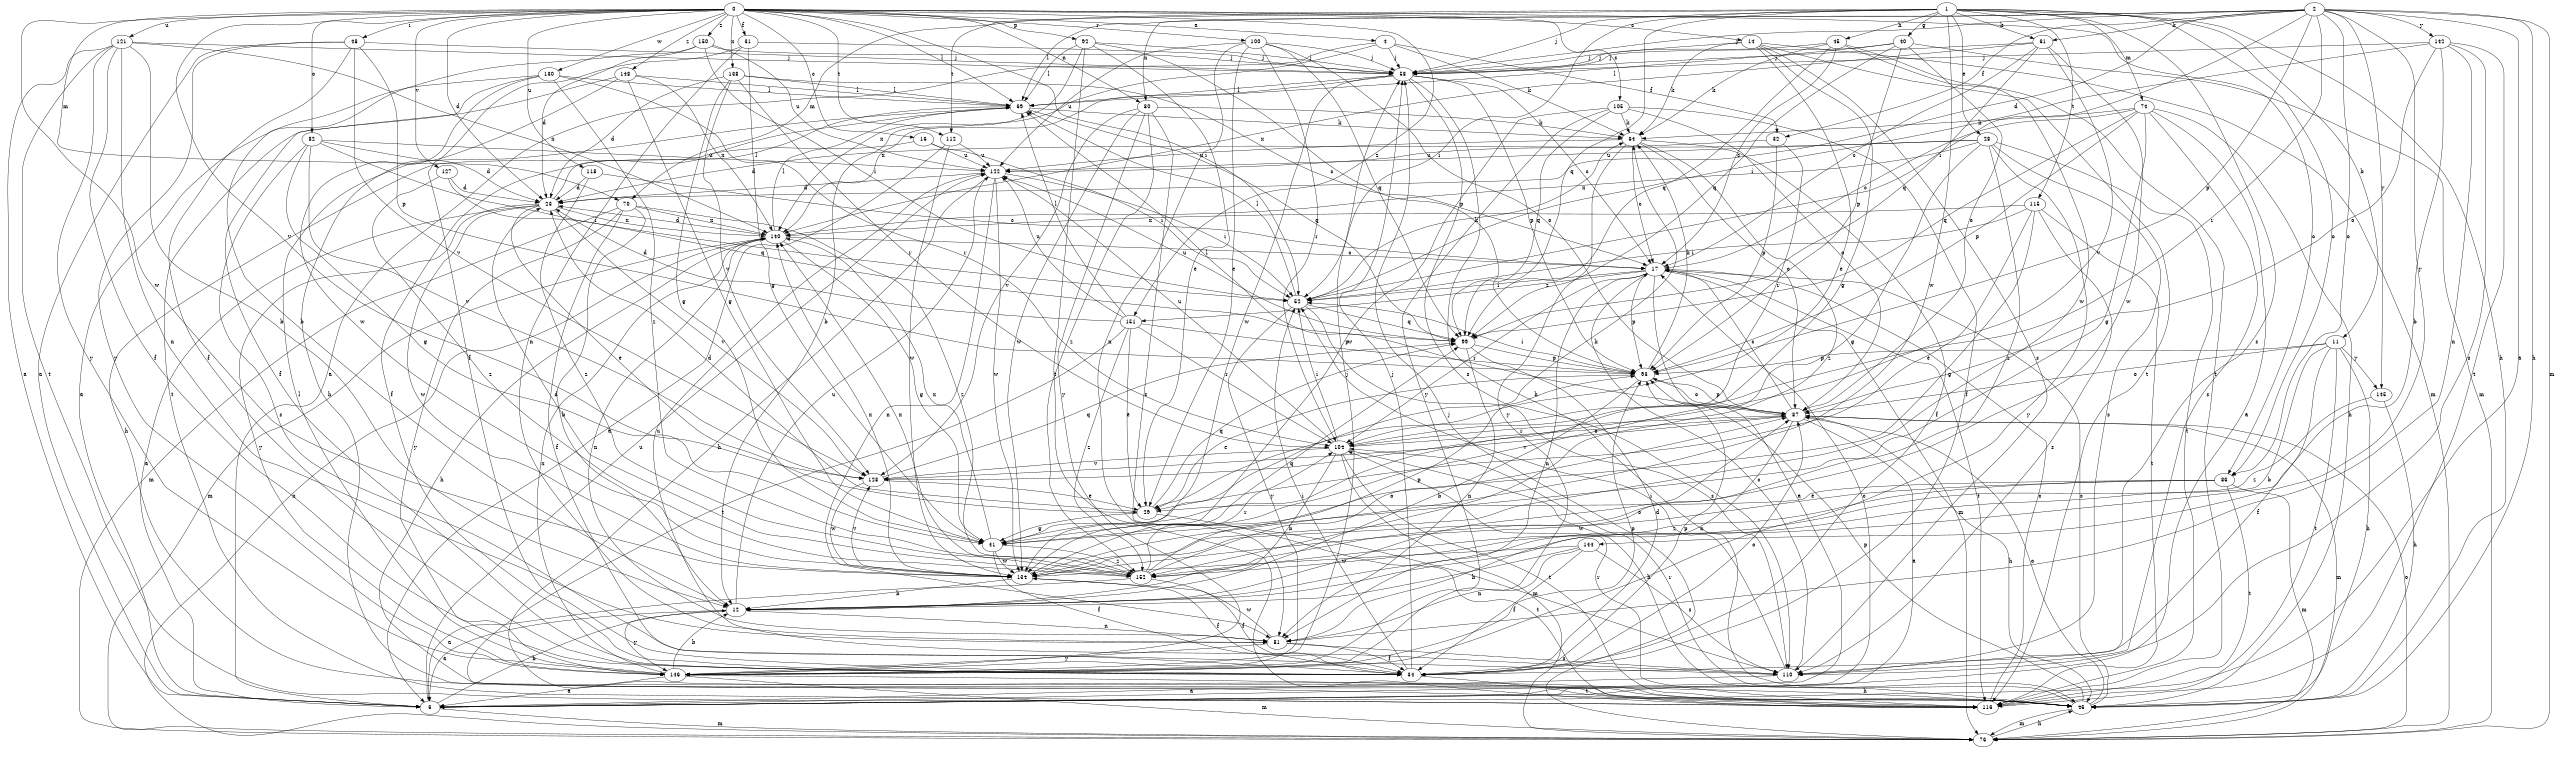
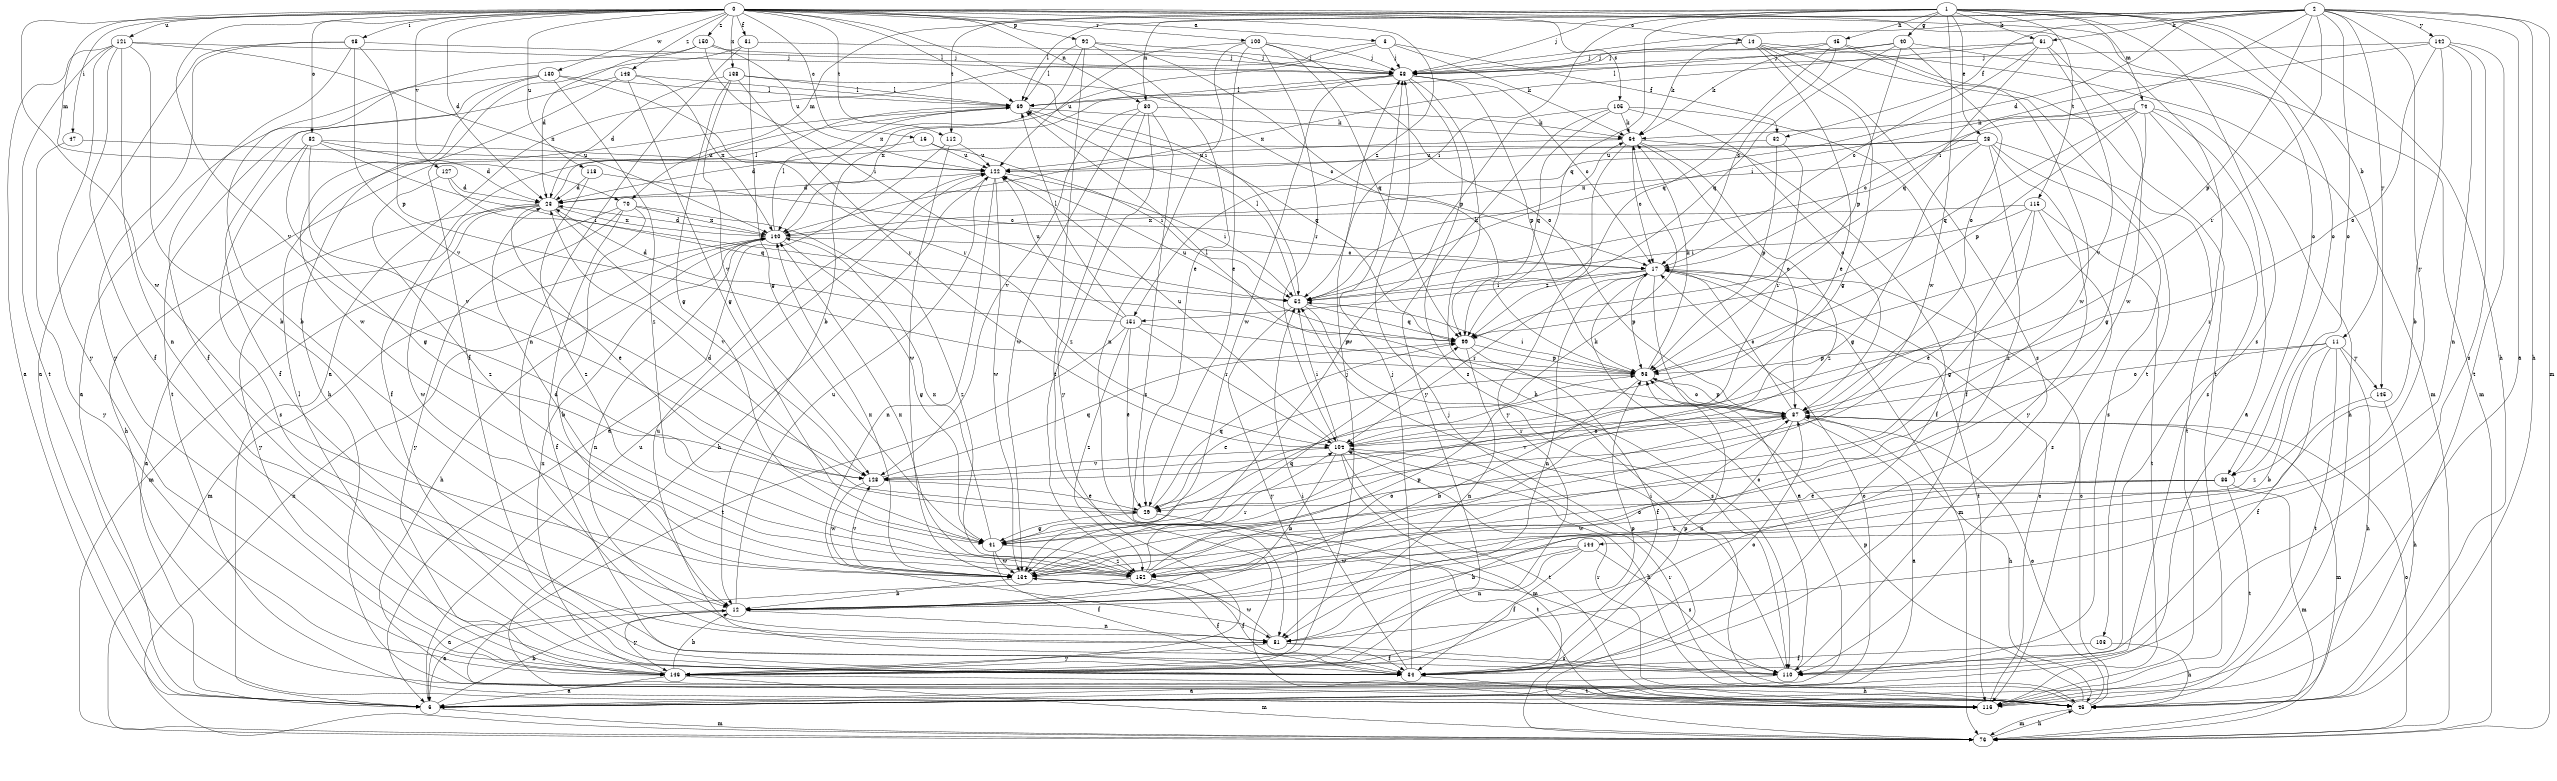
node "4": label "4" -> "3"
node "47": added
edge "99" -> "34": label "d" -> "f"
node "103": added
